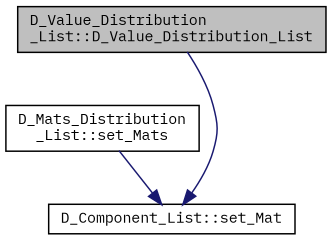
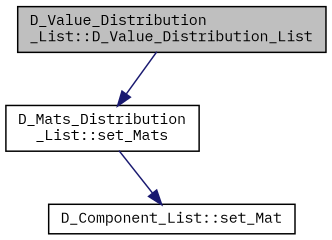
edge "D_Value_Distribution _List::D_Value_Distribution_List" -> "D_Component_List::set_Mat": now "D_Value_Distribution _List::D_Value_Distribution_List" -> "D_Mats_Distribution _List::set_Mats"
